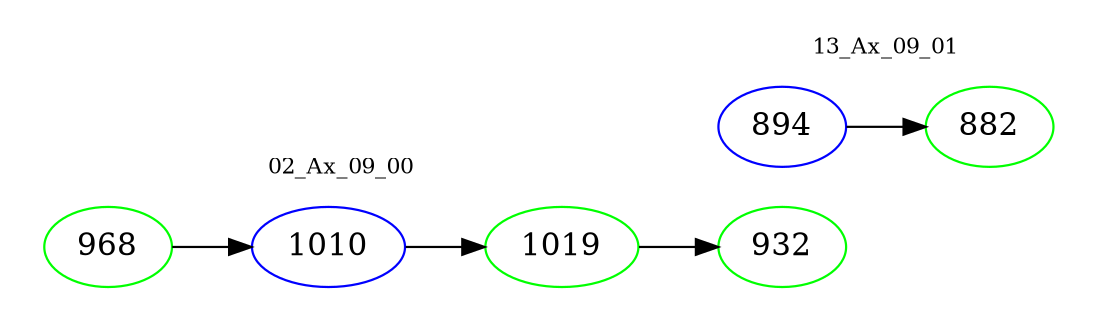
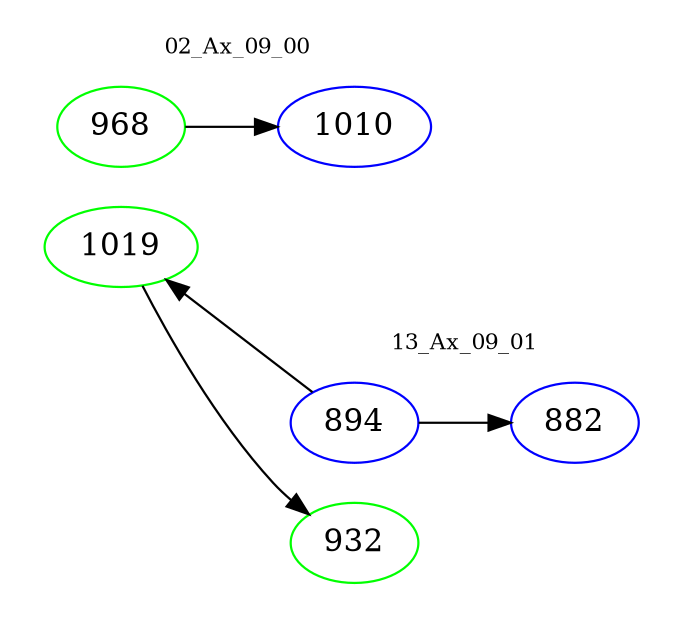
node "882": color green -> blue
edge "1010" -> "1019": now "894" -> "1019"
